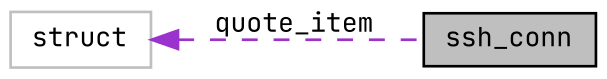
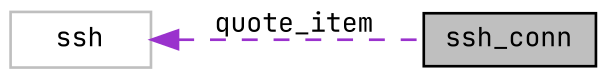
node "struct": label "struct" -> "ssh"
